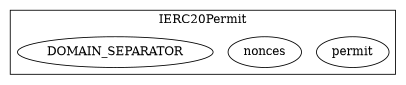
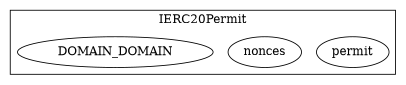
node "DOMAIN_SEPARATOR": label "DOMAIN_SEPARATOR" -> "DOMAIN_DOMAIN"
